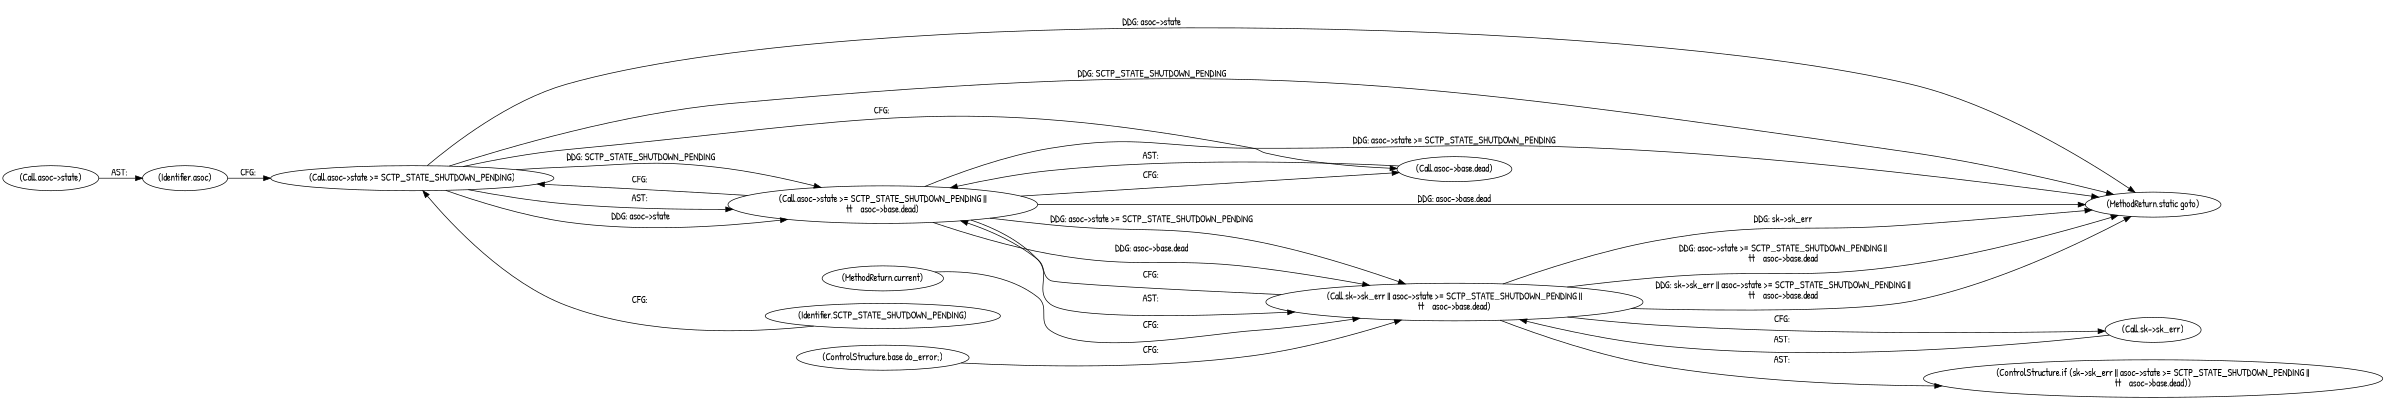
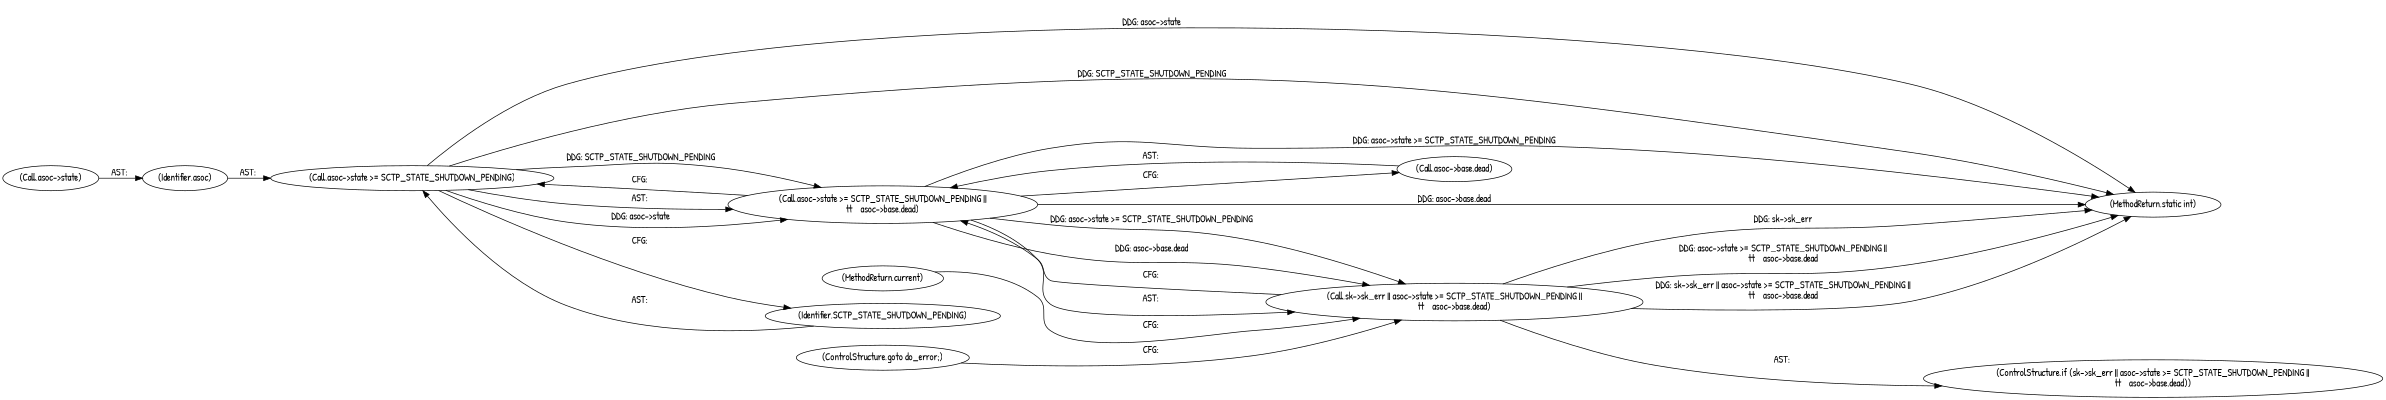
edge "(Call,asoc->state >= SCTP_STATE_SHUTDOWN_PENDING)" -> "(Call,asoc->base.dead)": now "(Call,asoc->state >= SCTP_STATE_SHUTDOWN_PENDING)" -> "(Identifier,SCTP_STATE_SHUTDOWN_PENDING)"
edge "(Identifier,asoc)" -> "(Call,asoc->state >= SCTP_STATE_SHUTDOWN_PENDING)": label "CFG: " -> "AST: "
node "(MethodReturn,static goto)": label "(MethodReturn,static goto)" -> "(MethodReturn,static int)"
edge "(Identifier,SCTP_STATE_SHUTDOWN_PENDING)" -> "(Call,asoc->state >= SCTP_STATE_SHUTDOWN_PENDING)": label "CFG: " -> "AST: "
node "(Call,sk->sk_err)": removed
node "(ControlStructure,base do_error;)": label "(ControlStructure,base do_error;)" -> "(ControlStructure,goto do_error;)"
